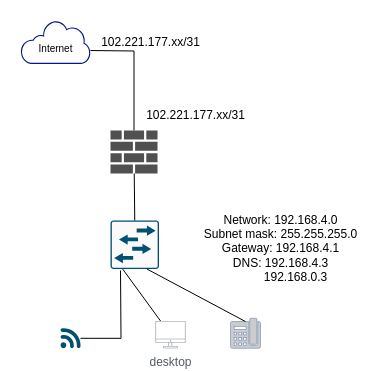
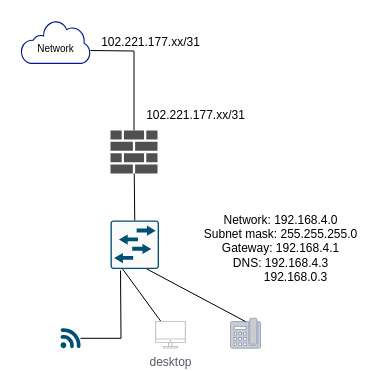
node "Internet": label "Internet" -> "Network"
